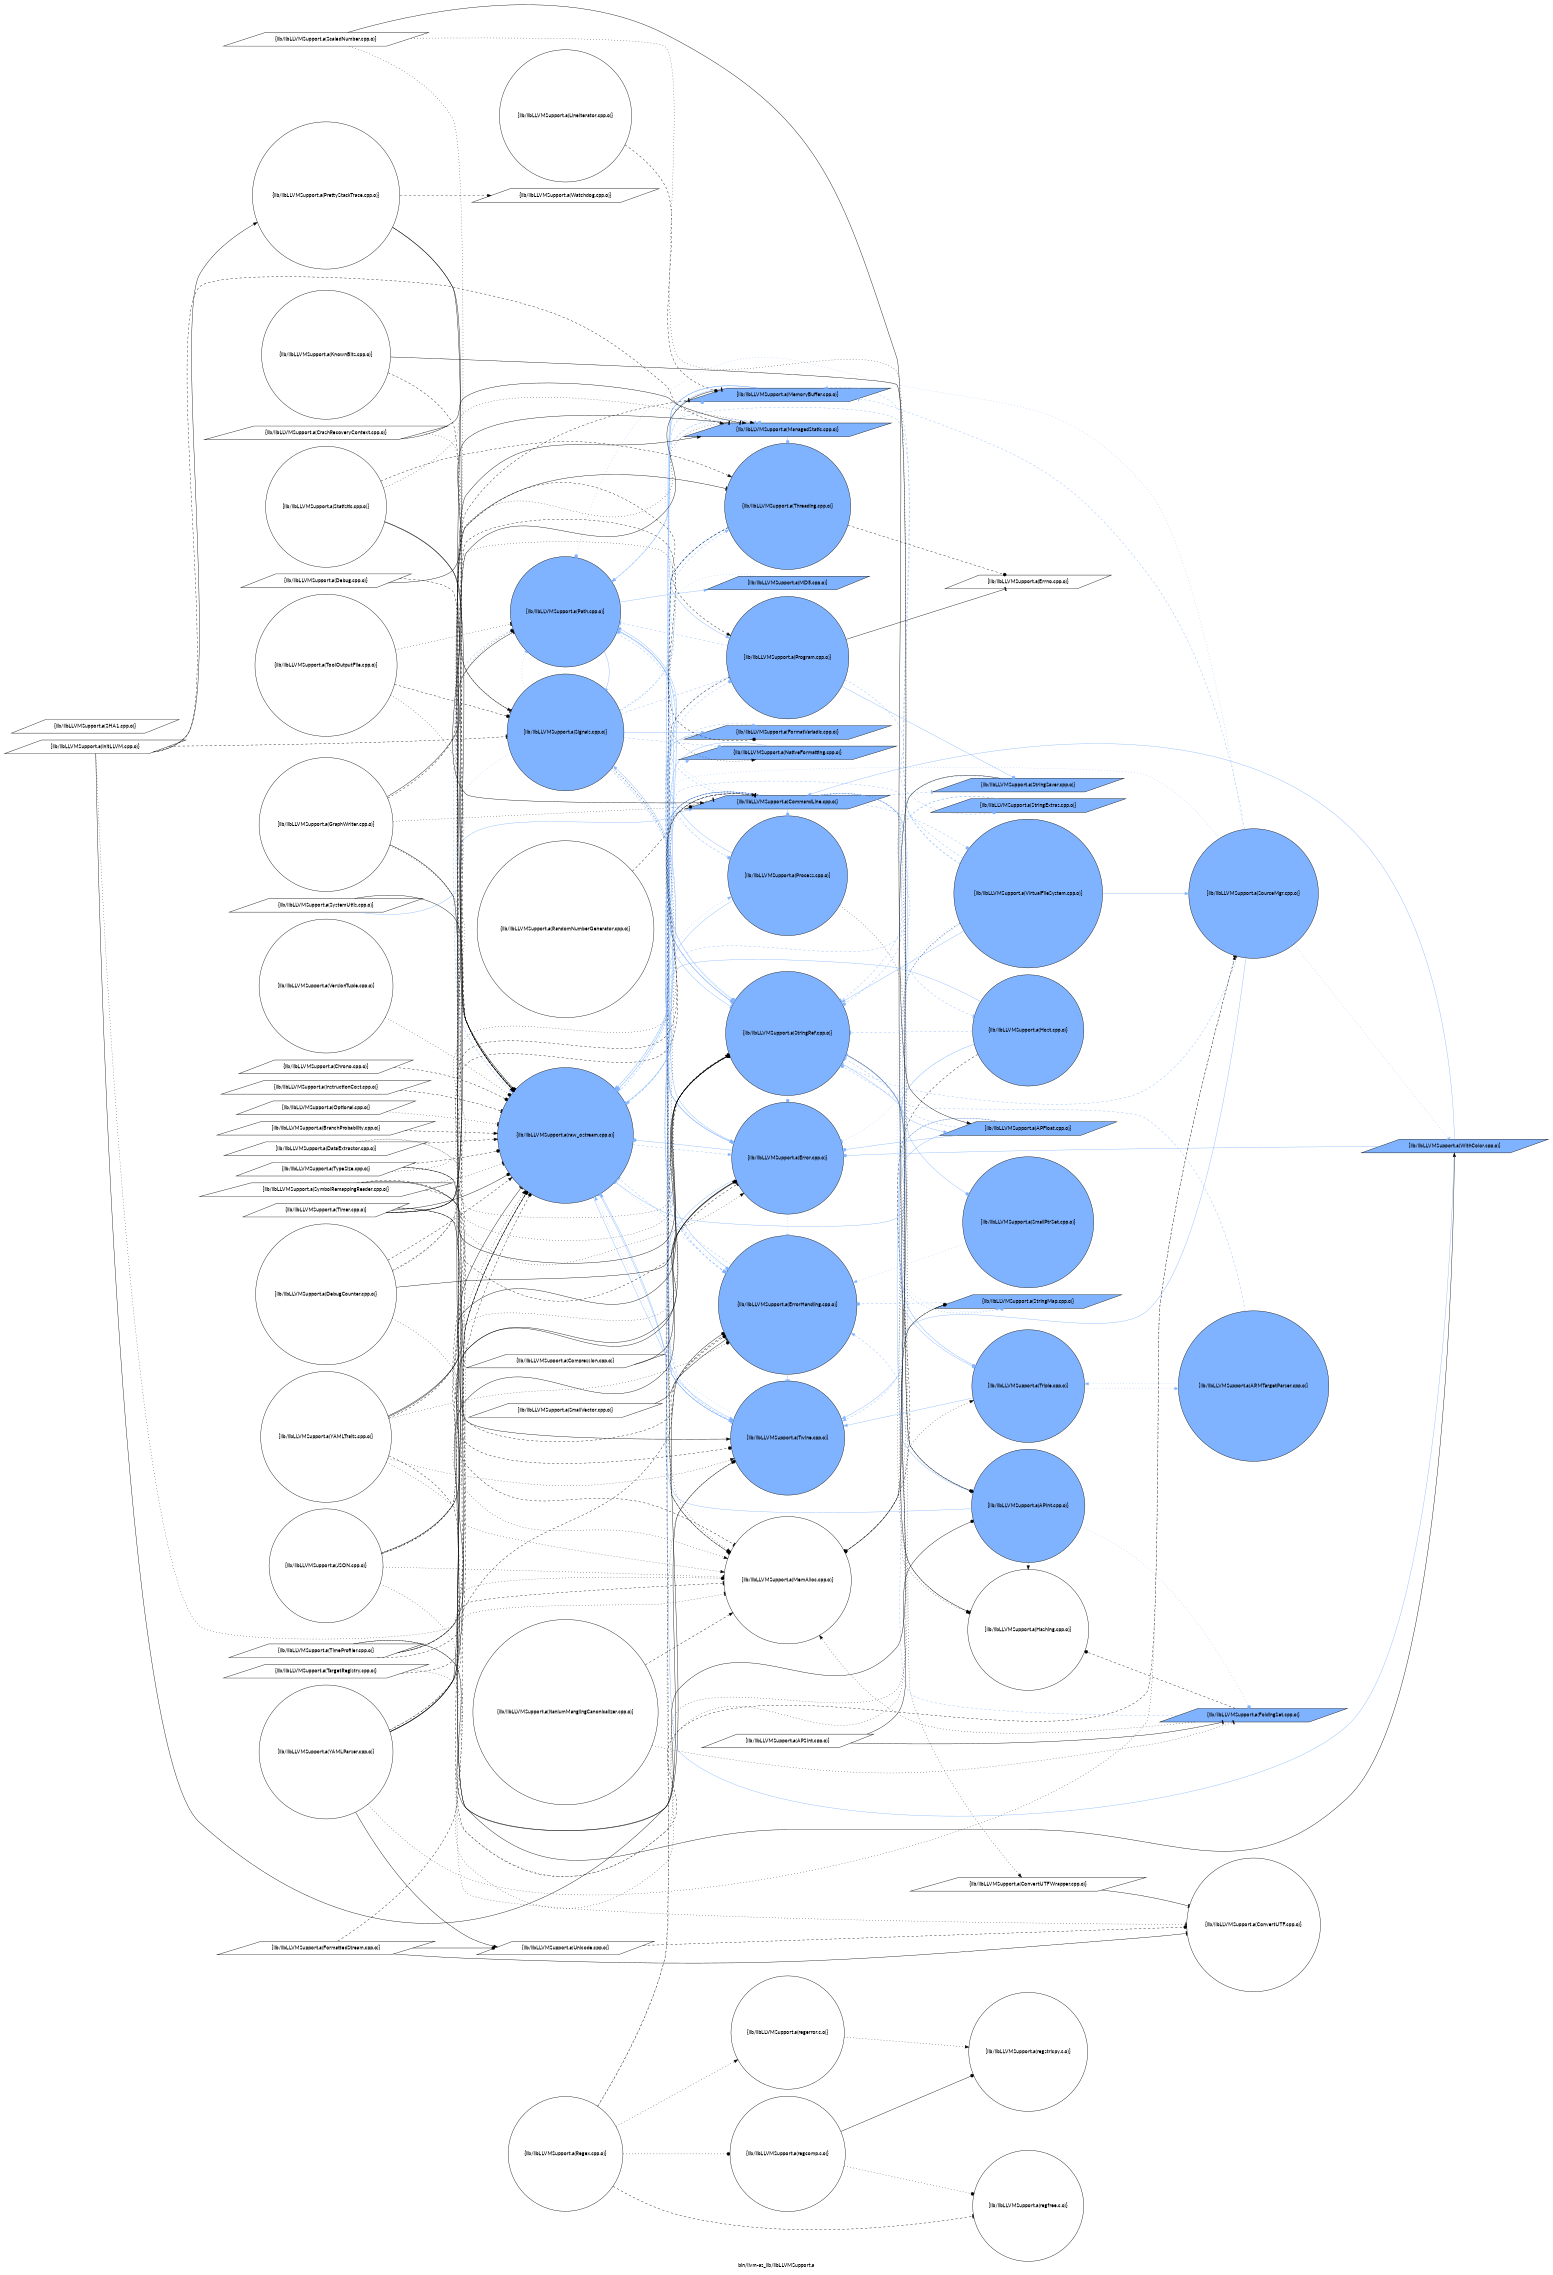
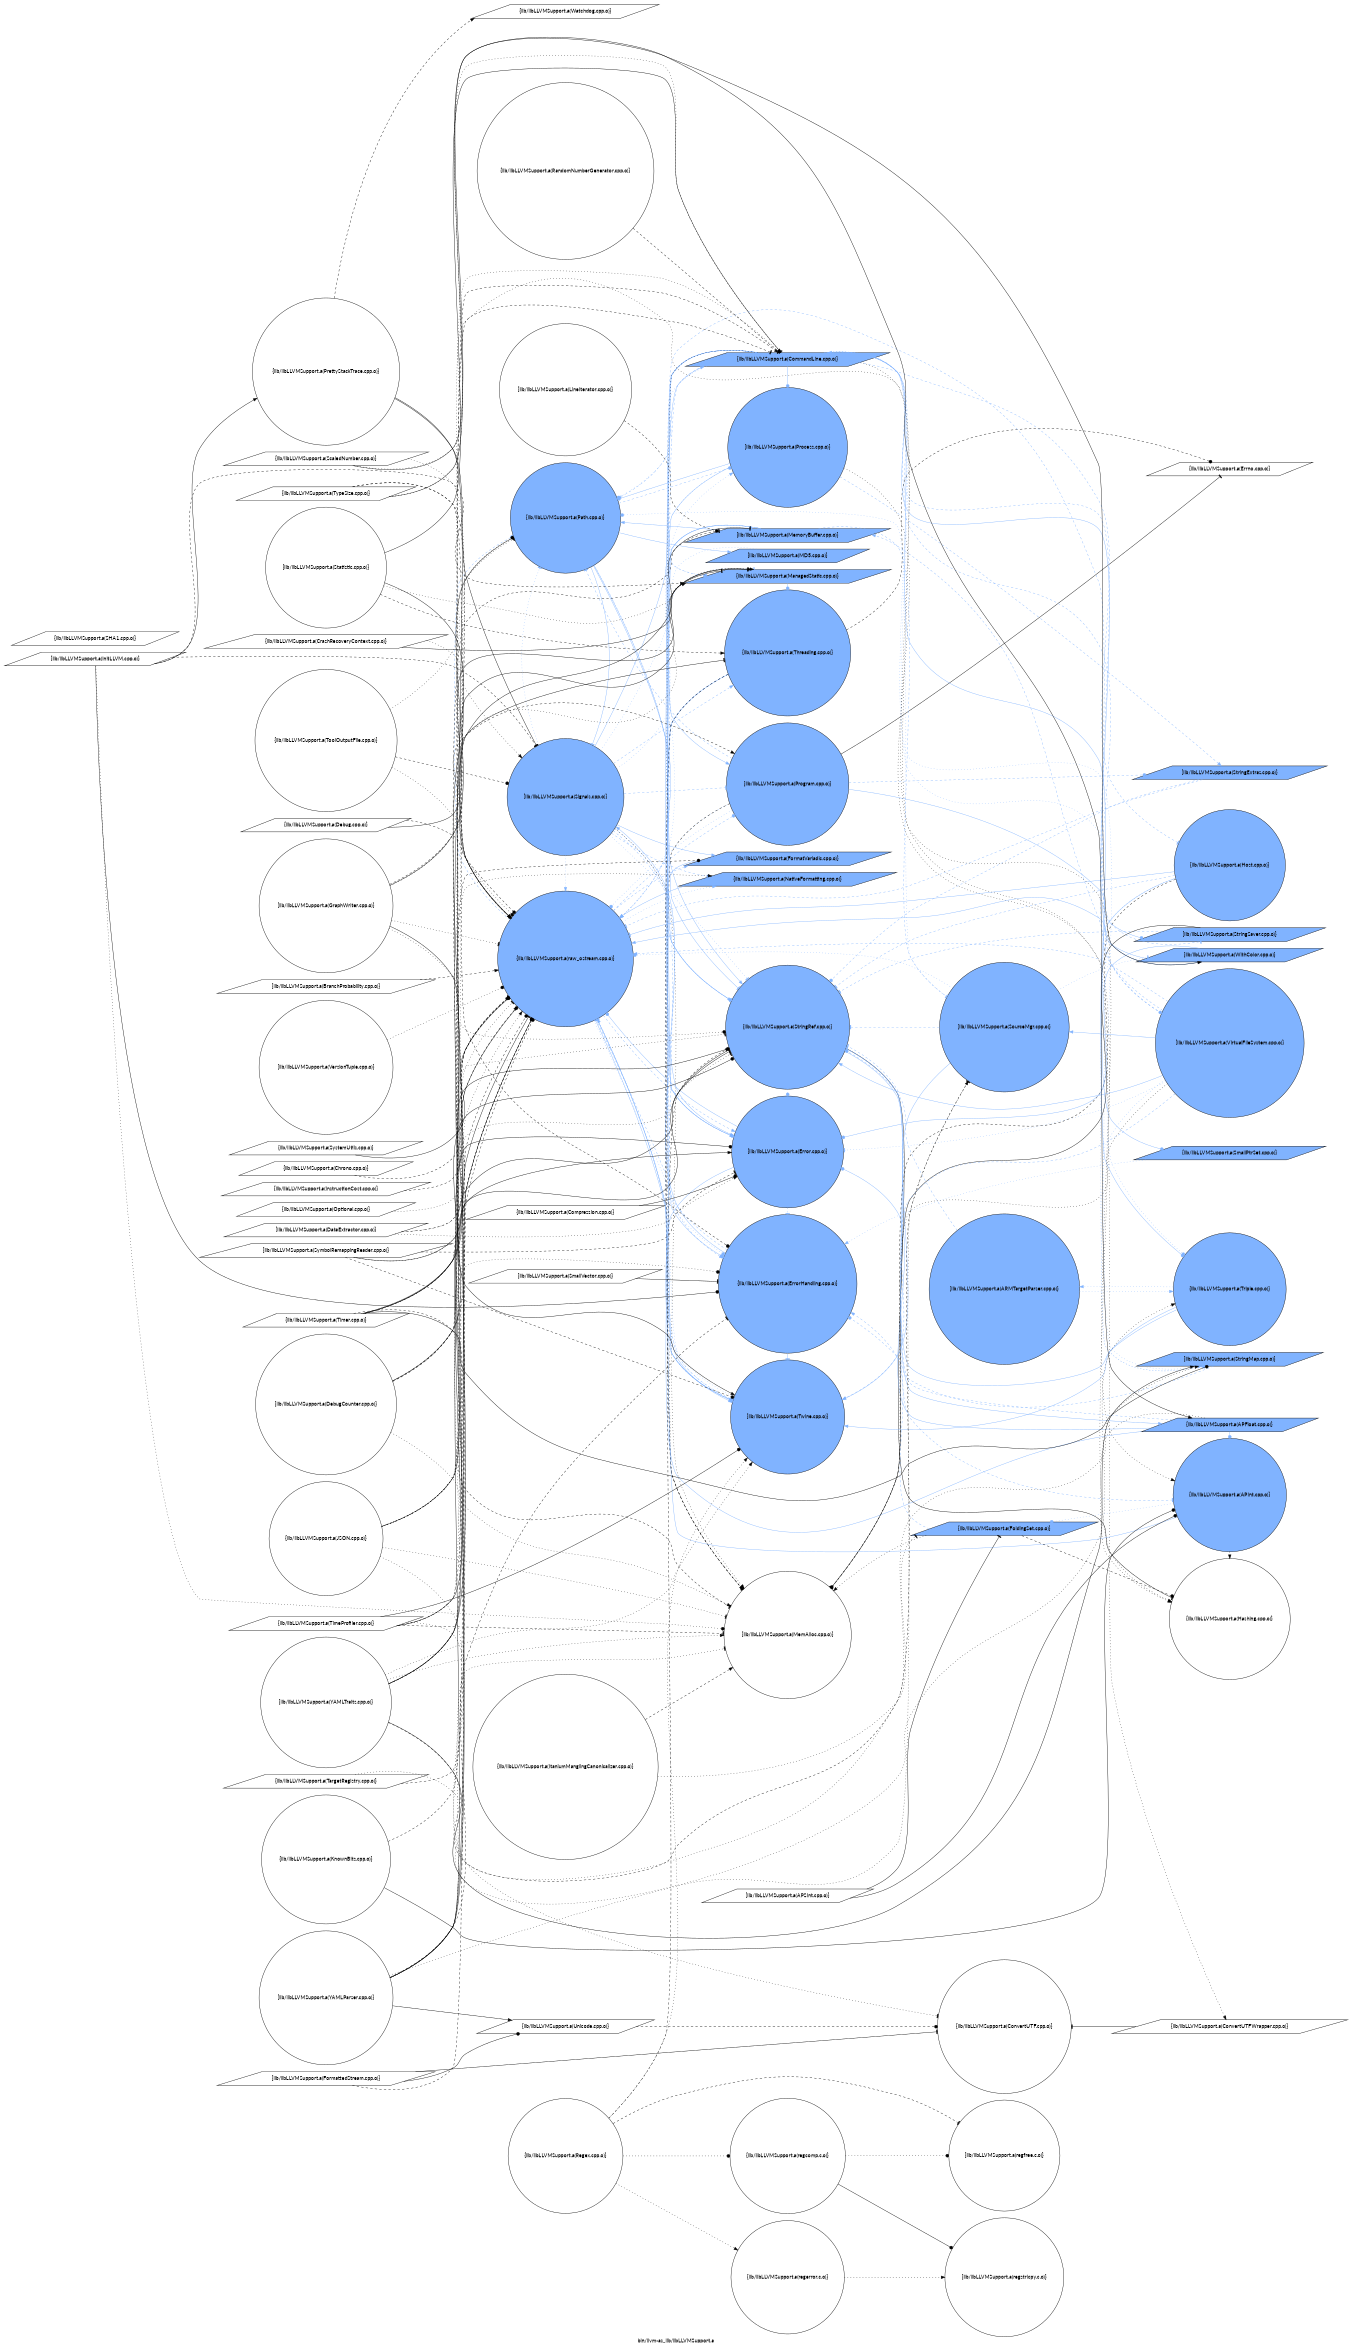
edge "{lib/libLLVMSupport.a(SourceMgr.cpp.o)}" -> "{lib/libLLVMSupport.a(MemoryBuffer.cpp.o)}": reversed
edge "{lib/libLLVMSupport.a(Process.cpp.o)}" -> "{lib/libLLVMSupport.a(StringExtras.cpp.o)}": added
edge "{lib/libLLVMSupport.a(SystemUtils.cpp.o)}" -> "{lib/libLLVMSupport.a(CommandLine.cpp.o)}": now "{lib/libLLVMSupport.a(Signals.cpp.o)}" -> "{lib/libLLVMSupport.a(CommandLine.cpp.o)}"
edge "{lib/libLLVMSupport.a(Signals.cpp.o)}" -> "{lib/libLLVMSupport.a(StringRef.cpp.o)}": arrowhead dot -> tee
node "{lib/libLLVMSupport.a(SmallPtrSet.cpp.o)}": shape circle -> parallelogram
edge "{lib/libLLVMSupport.a(YAMLTraits.cpp.o)}" -> "{lib/libLLVMSupport.a(StringMap.cpp.o)}": added
